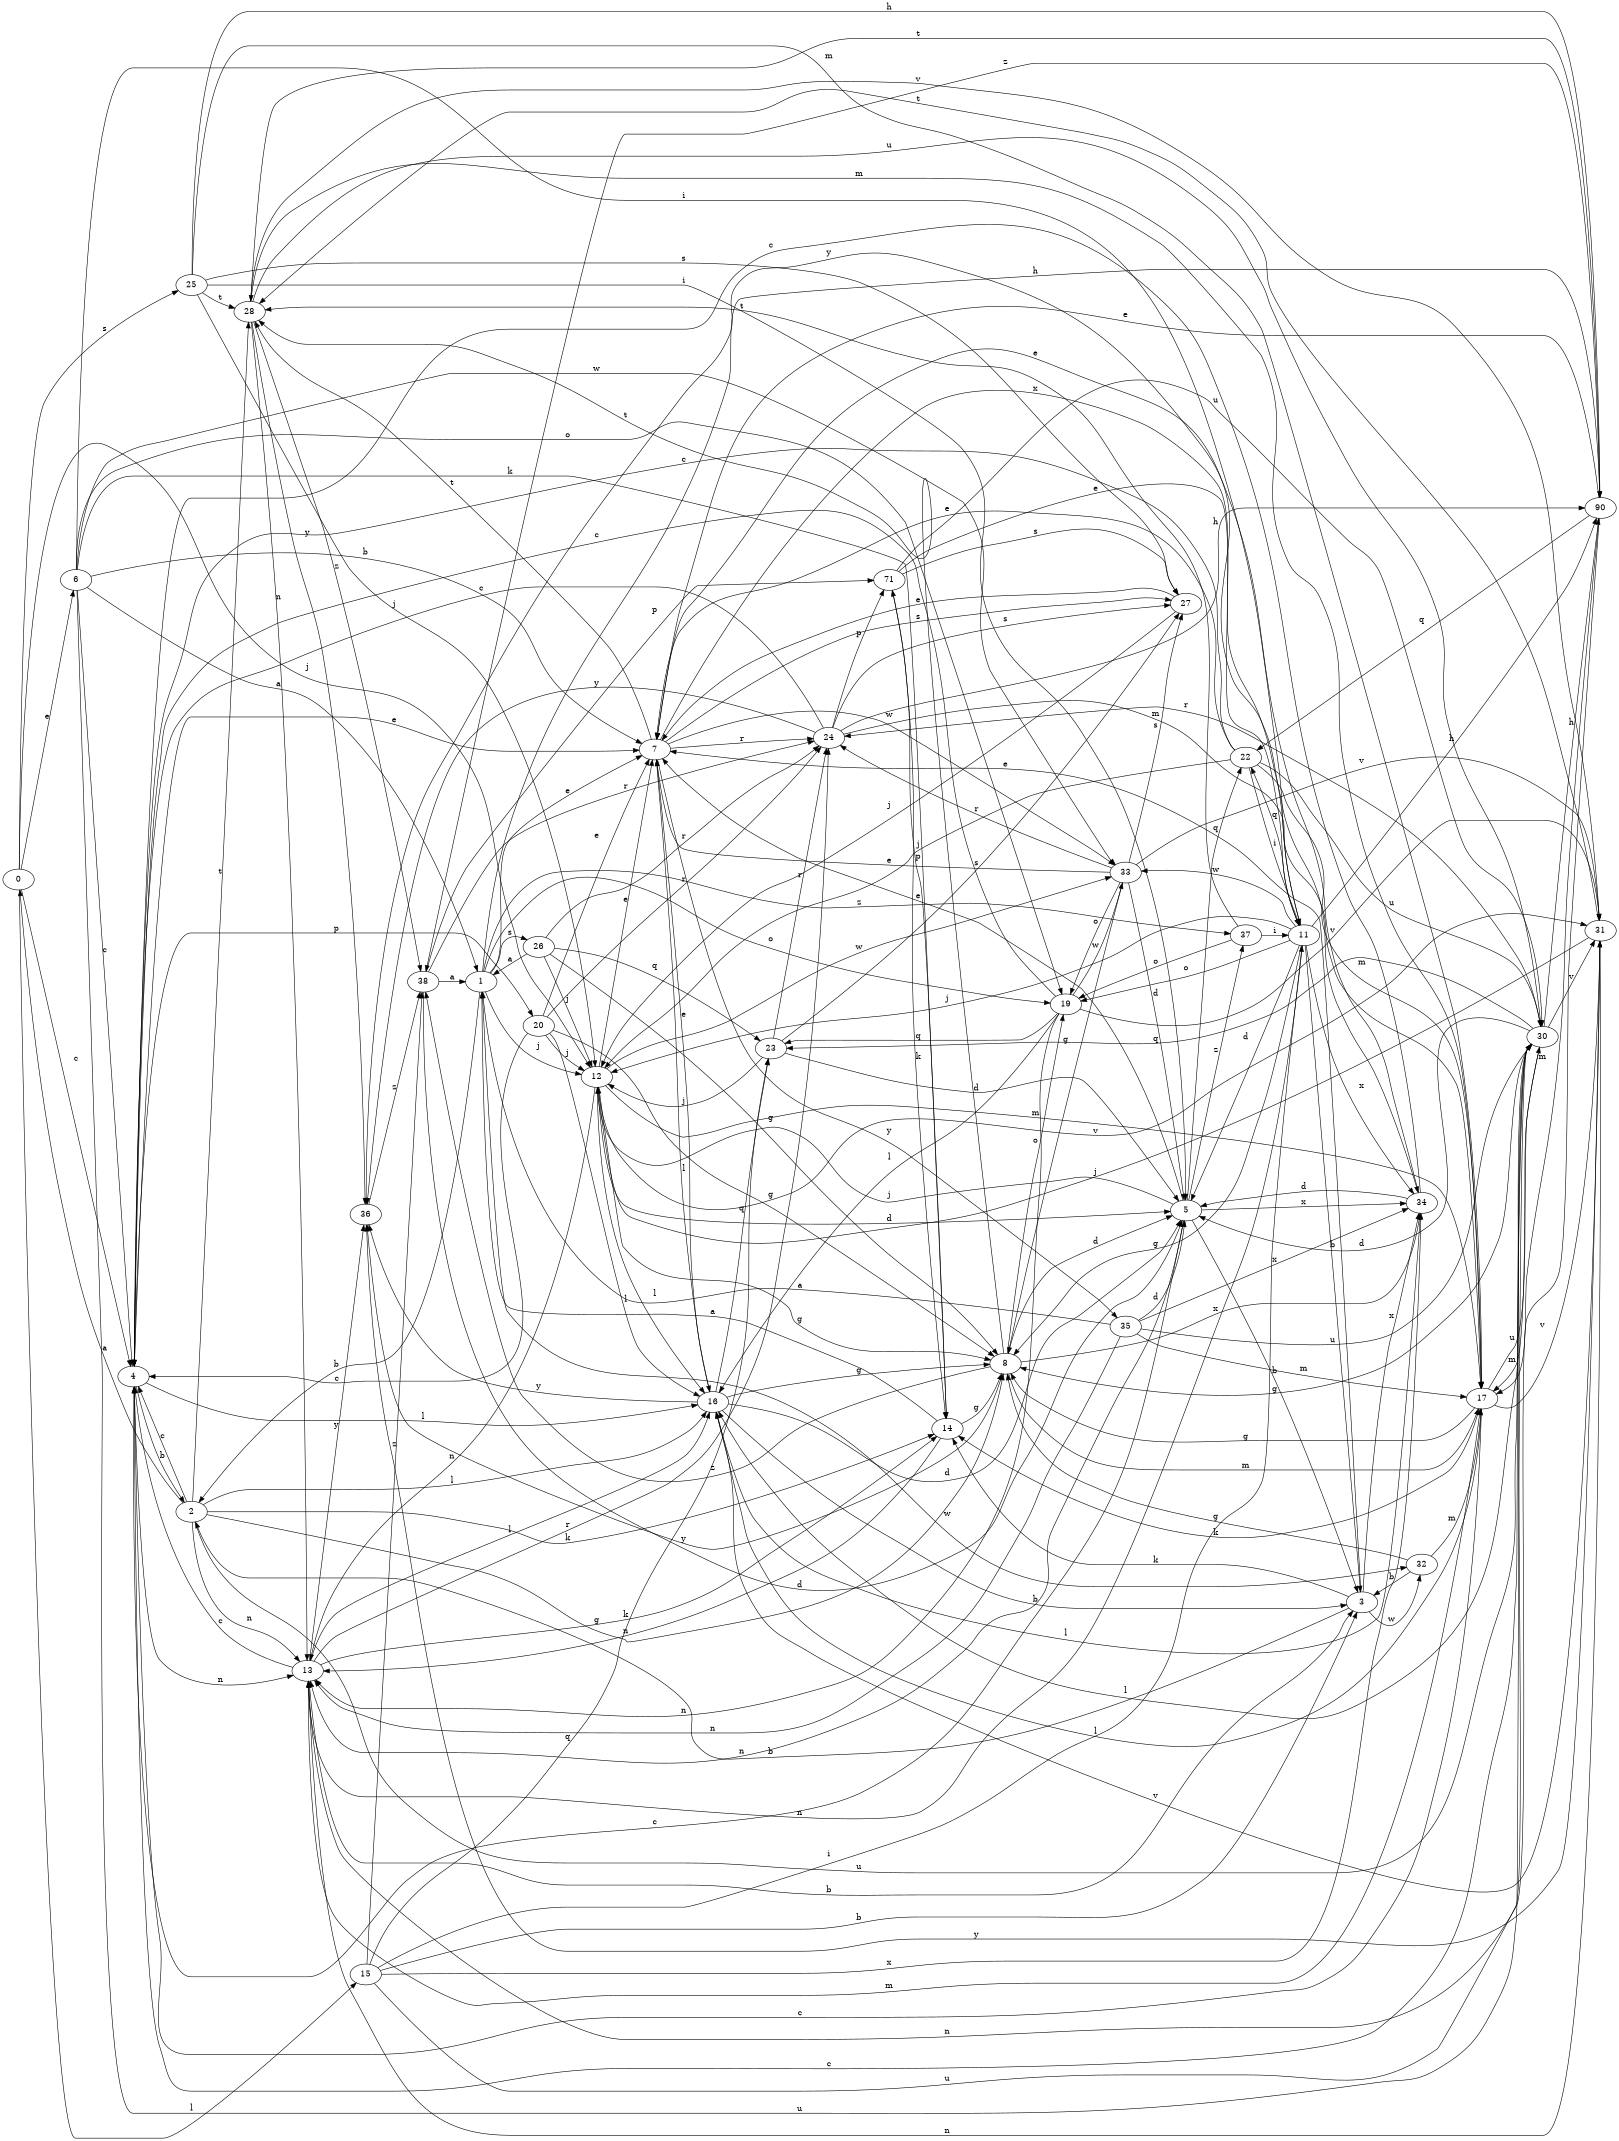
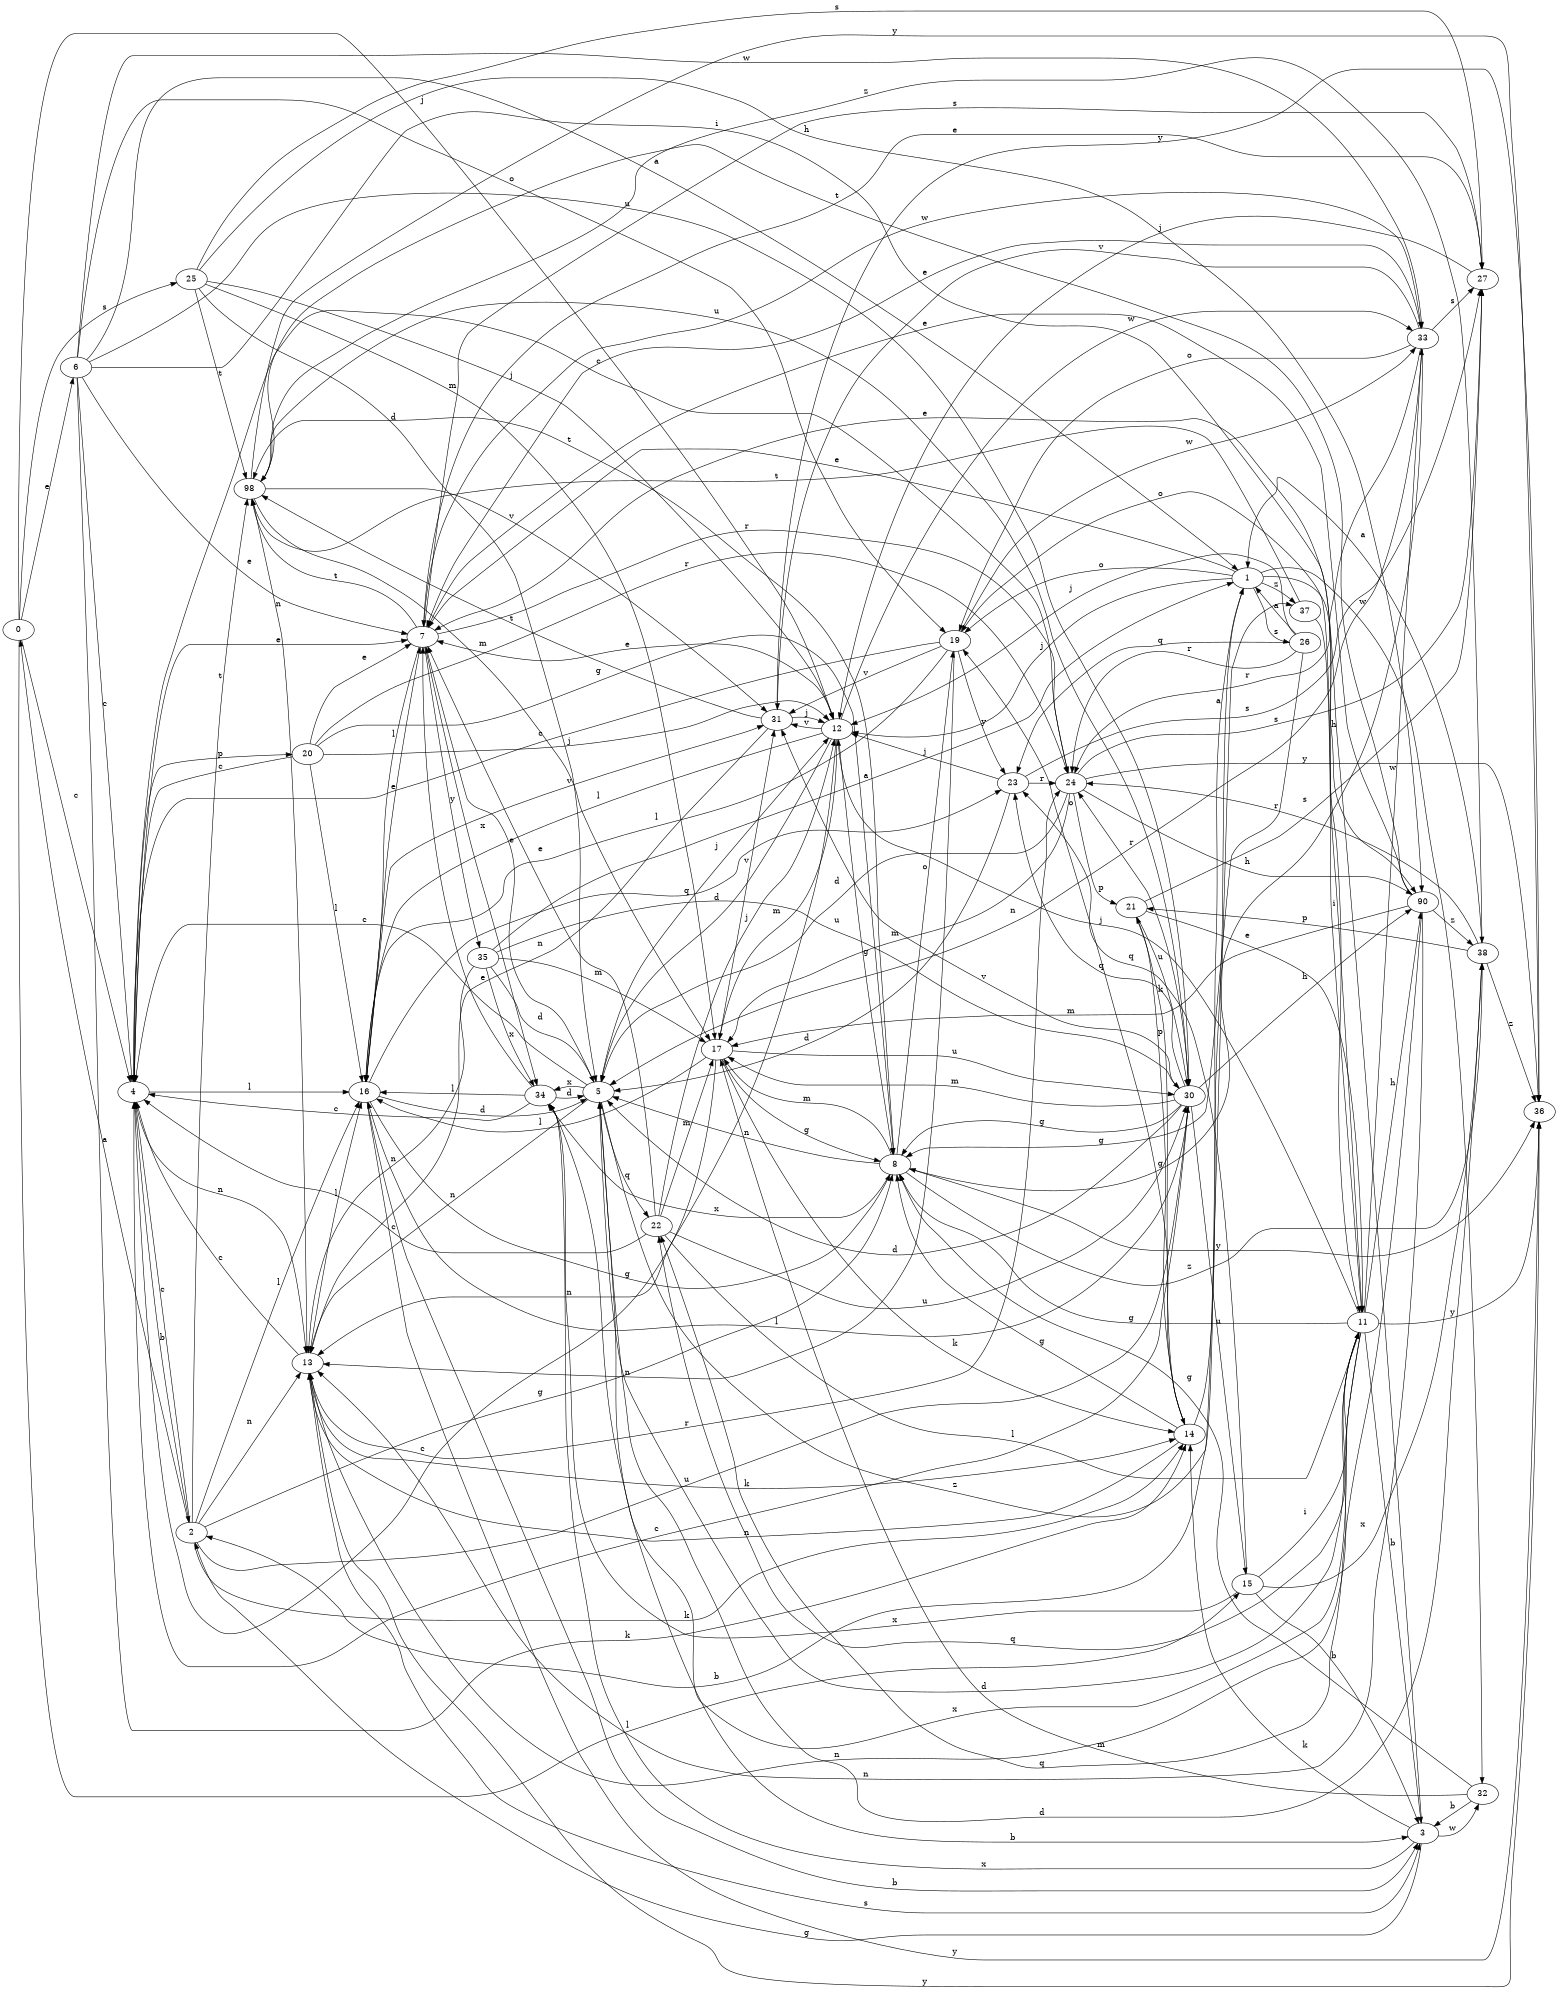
edge "25" -> "5": label "i" -> "d"
node "28": label "28" -> "98"
edge "6" -> "7": label "b" -> "e"
node "71": label "71" -> "21"
edge "22" -> "11": label "i" -> "l"
edge "24" -> "5": added, label "d"
edge "37" -> "19": now "14" -> "19"
edge "33" -> "5": label "d" -> "n"
edge "19" -> "23": label "q" -> "y"
edge "36" -> "38": reversed
edge "8" -> "5": label "d" -> "n"
edge "15" -> "38": label "z" -> "x"
edge "3" -> "2": label "b" -> "g"
edge "13" -> "3": label "b" -> "s"
edge "13" -> "17": removed, label "m"
edge "15" -> "30": reversed
